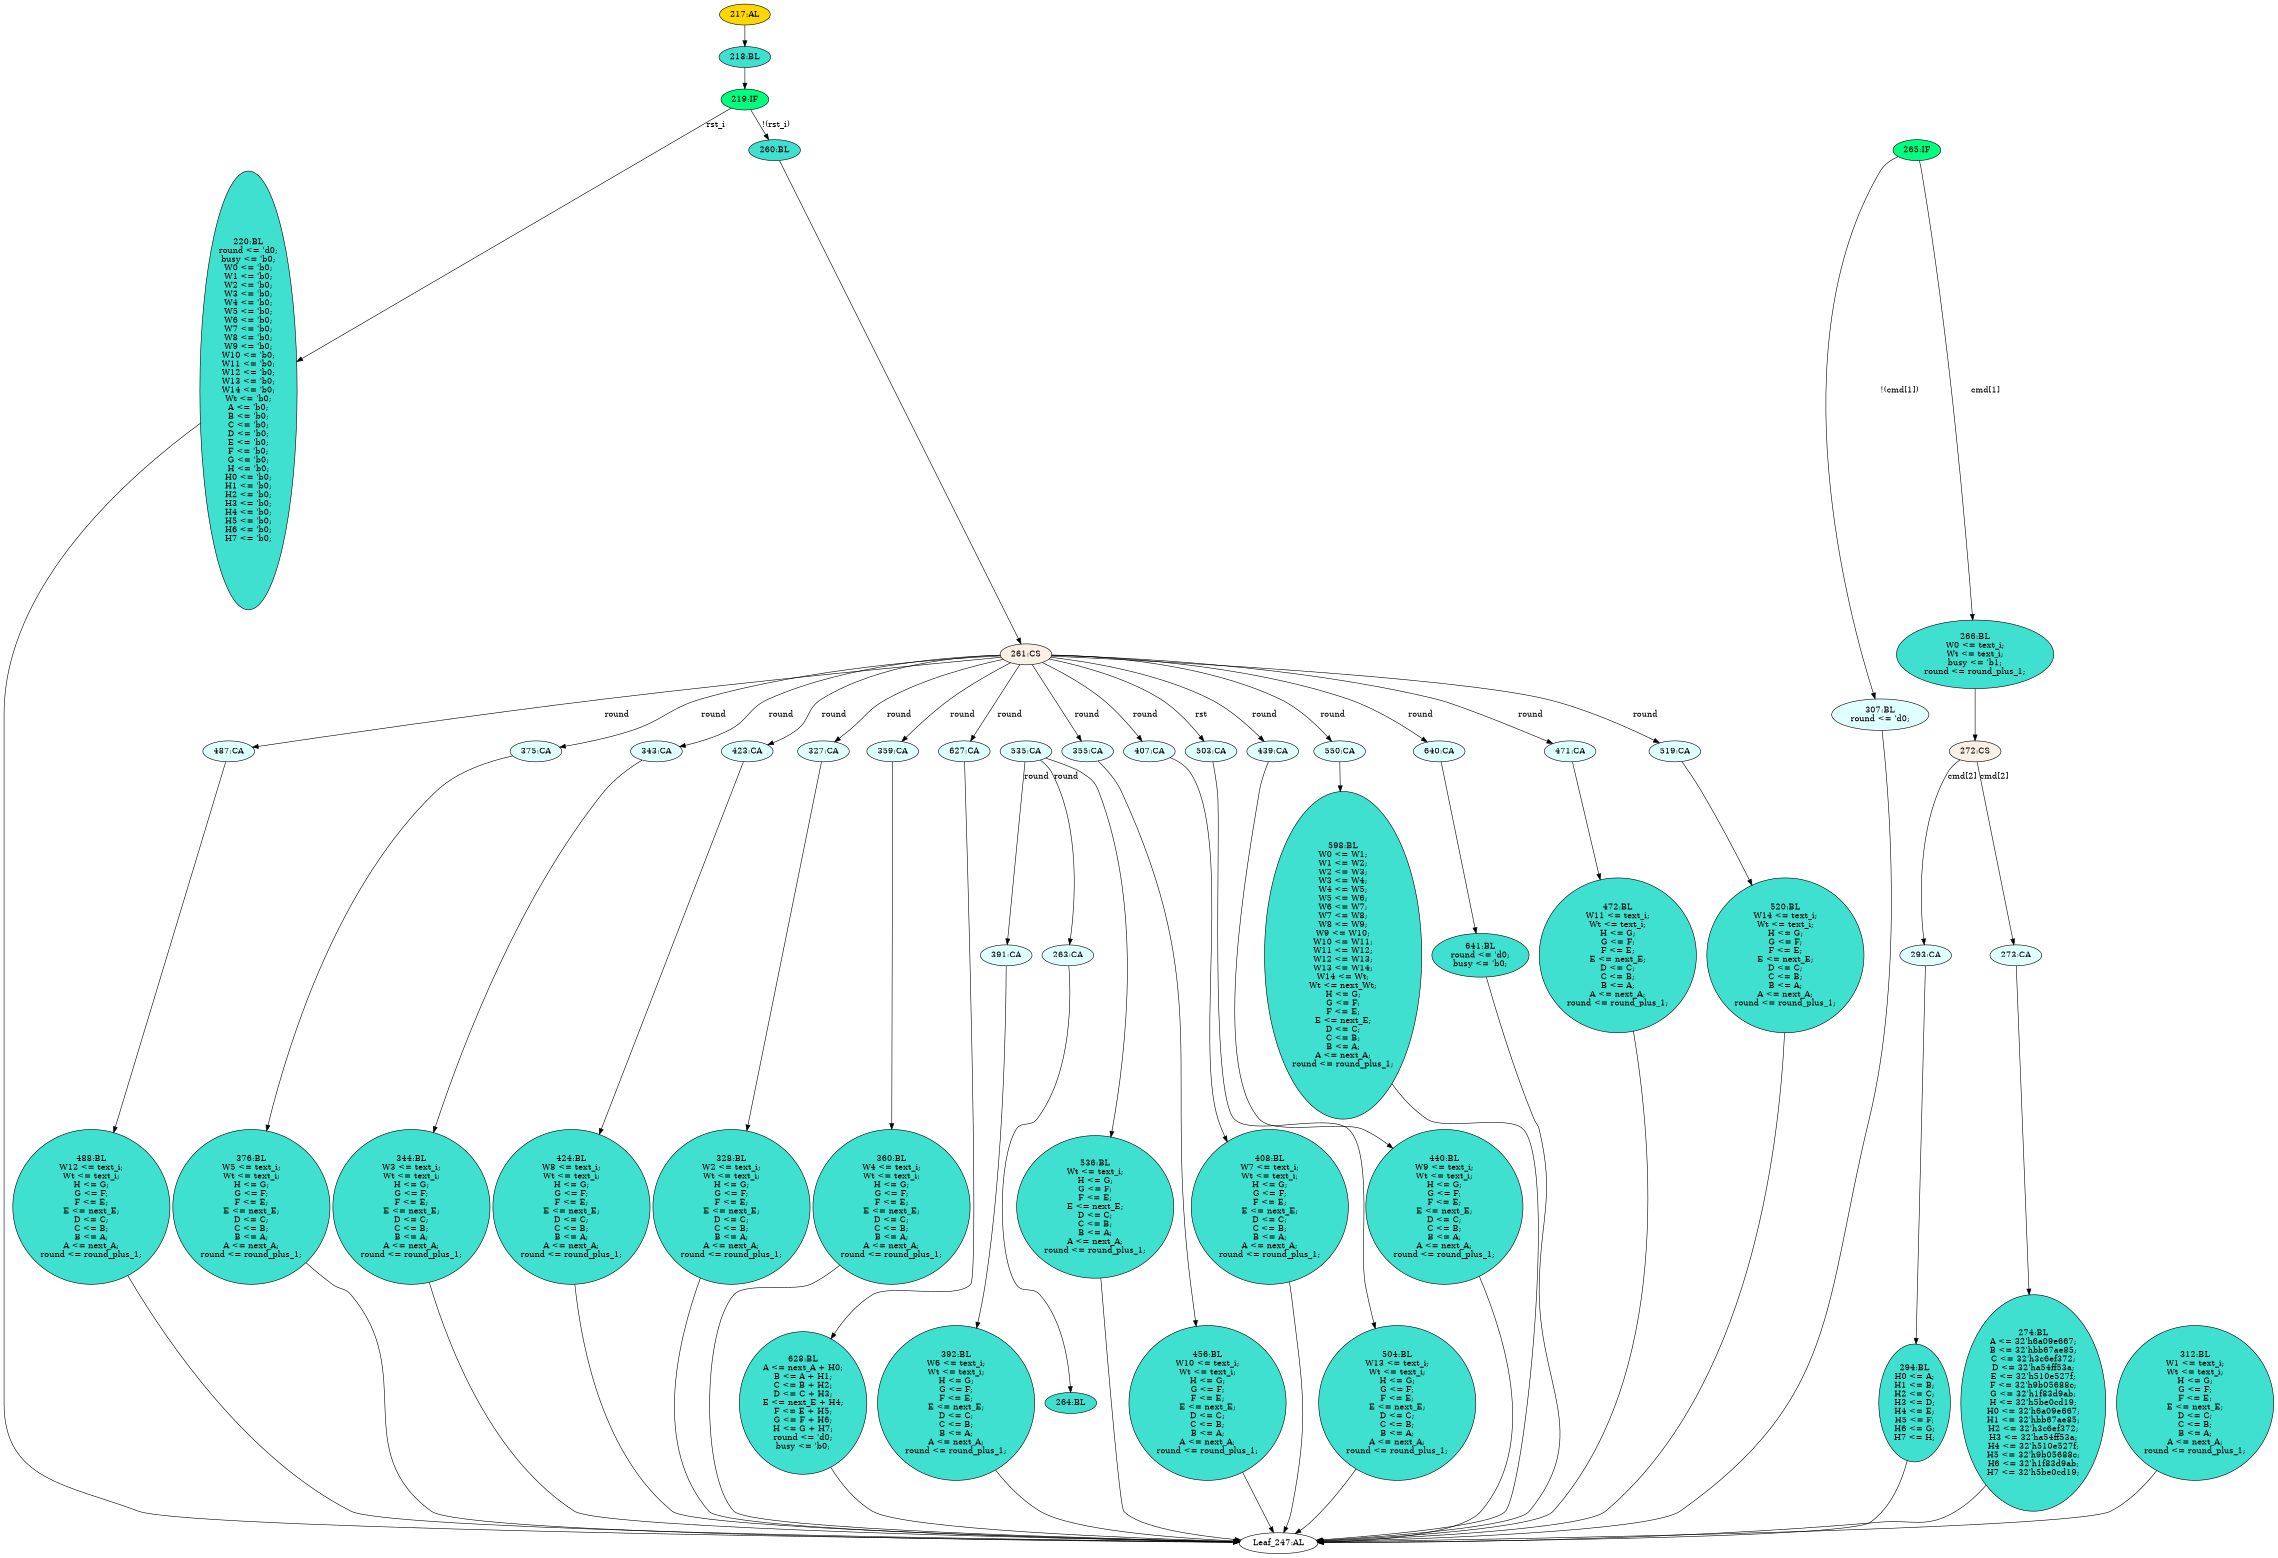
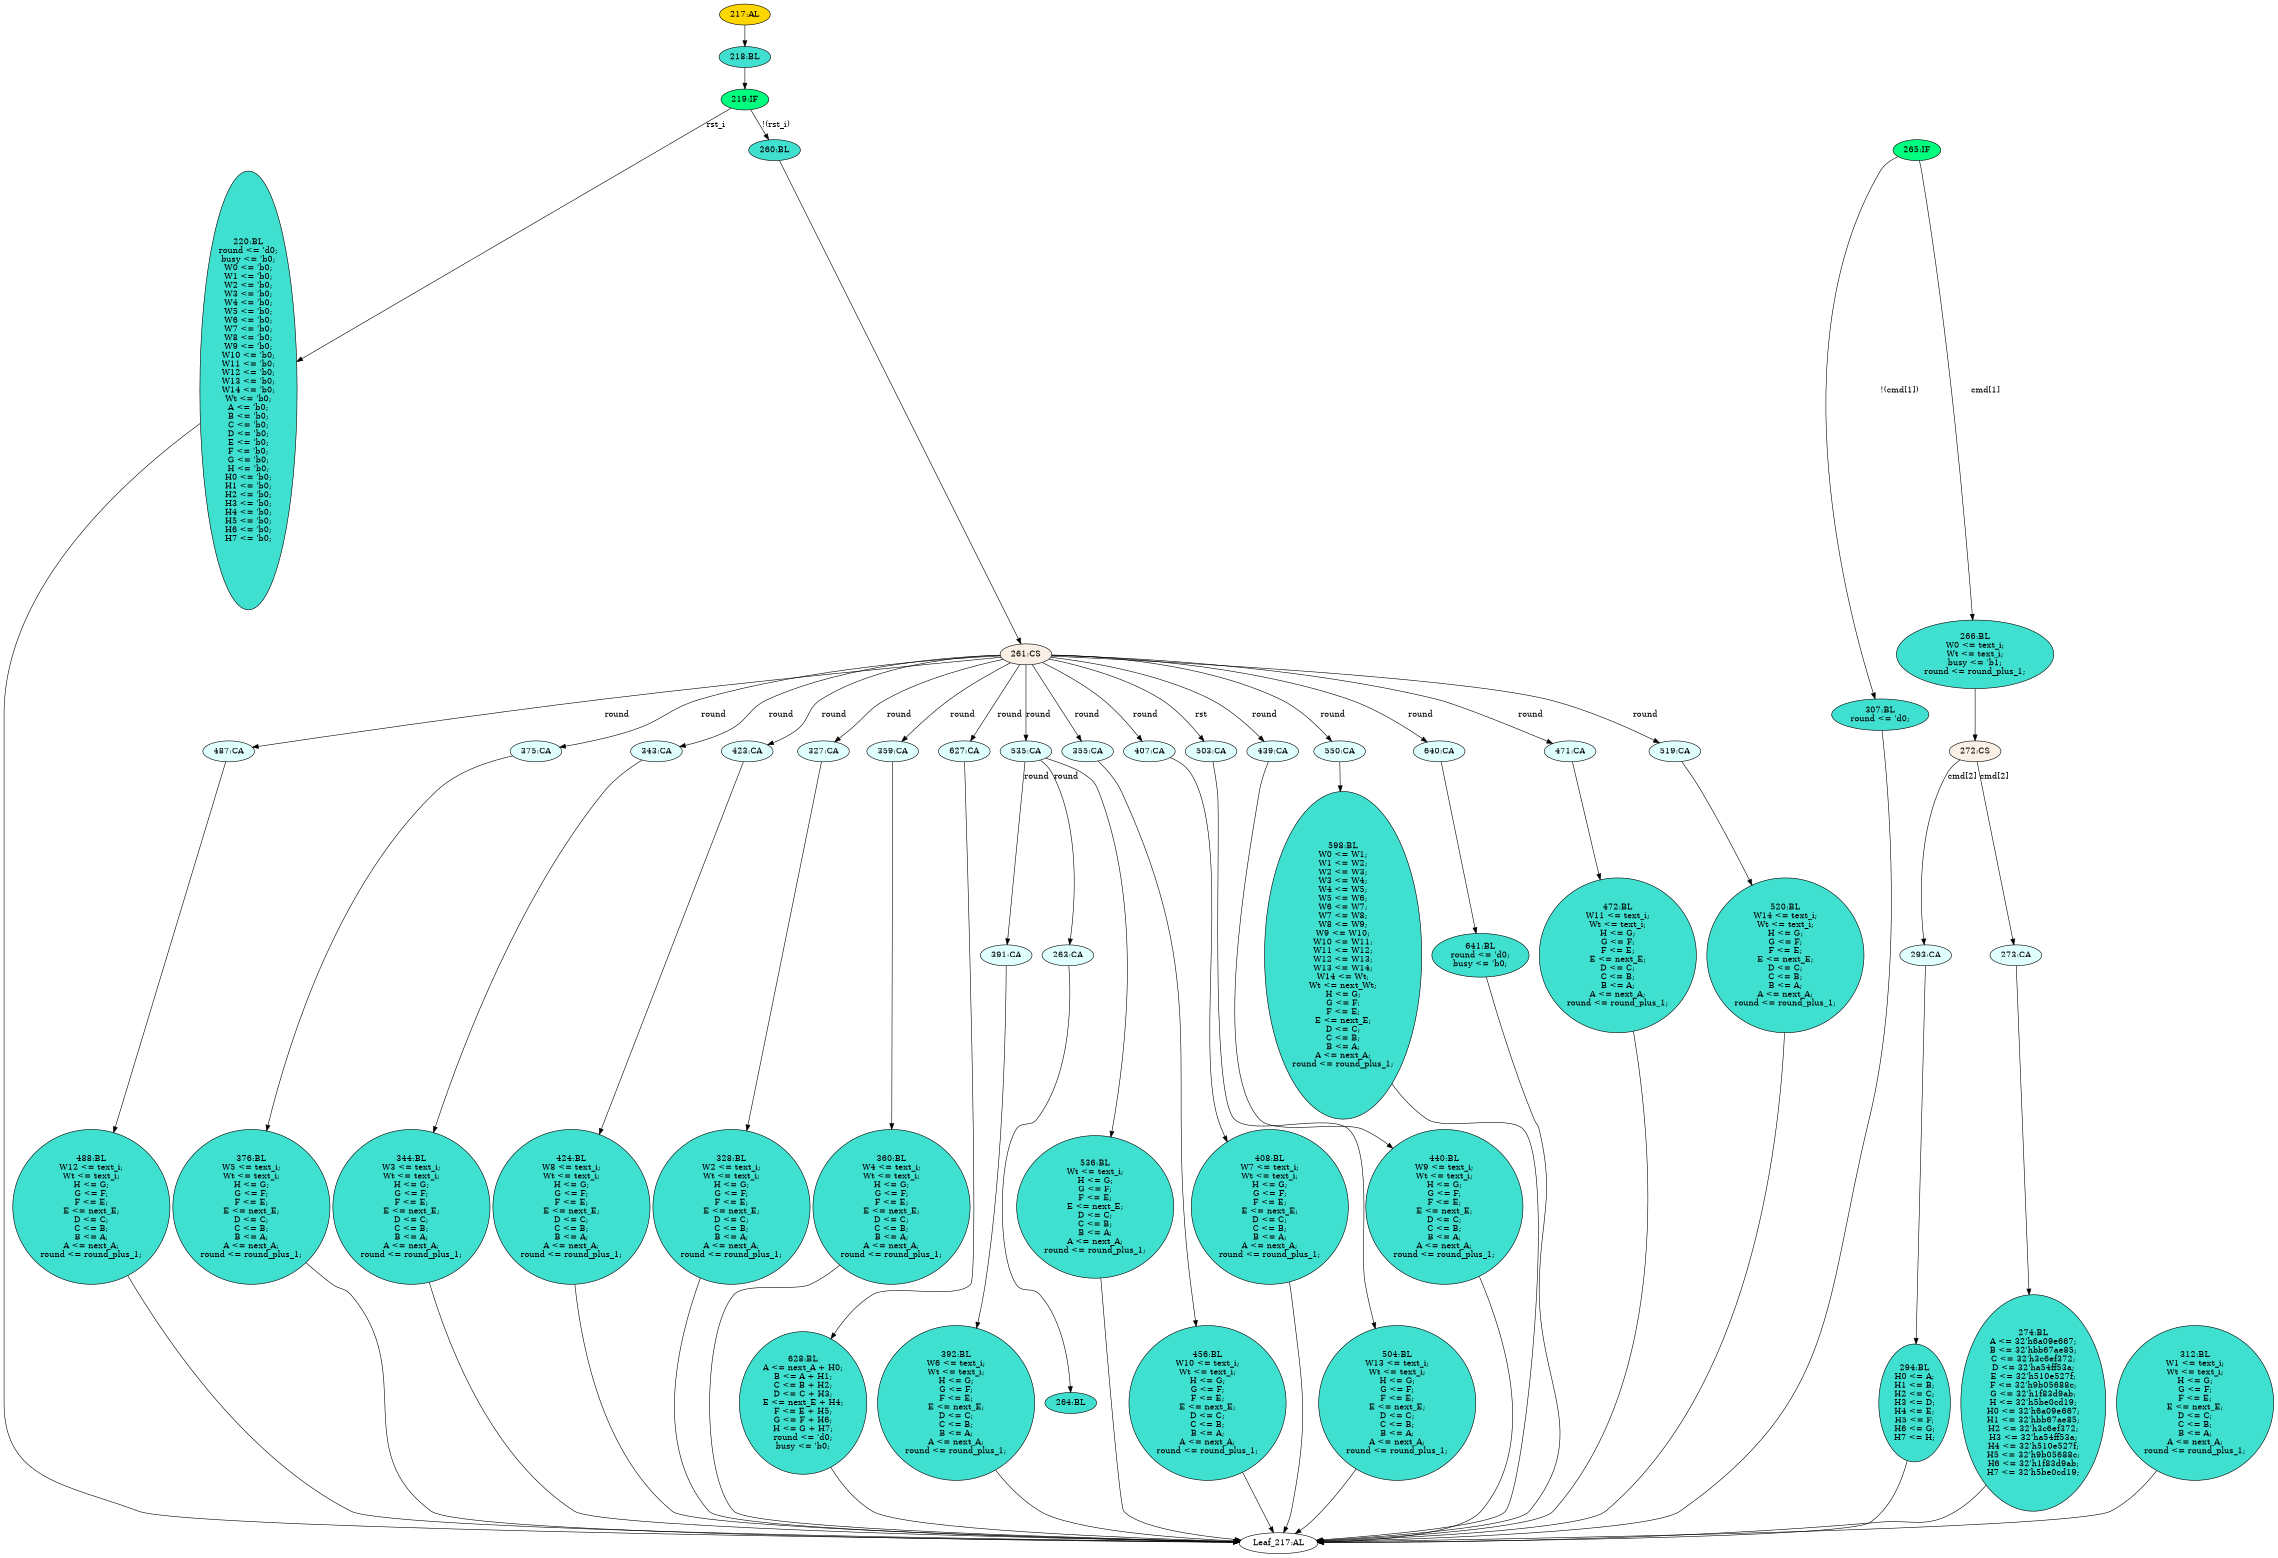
edge "261:CS" -> "535:CA": added, label "round"
node "307:BL round <= 'd0;": fillcolor lightcyan -> turquoise
node "Leaf_247:AL": label "Leaf_247:AL" -> "Leaf_217:AL"
